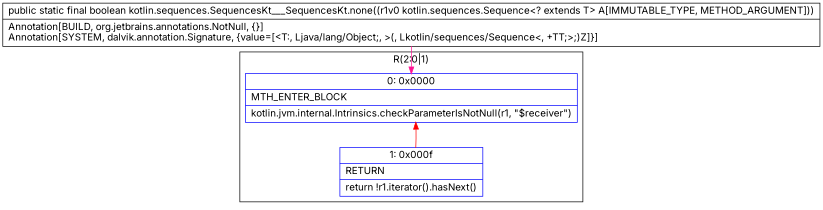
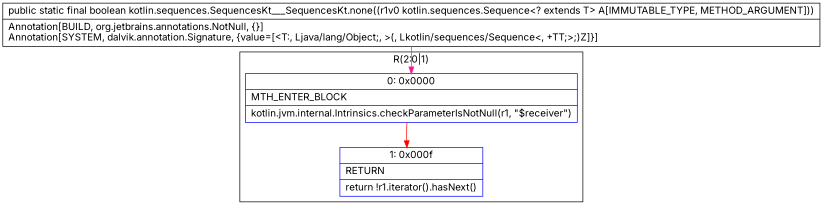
edge "1: 0x000f" -> "0: 0x0000": reversed
